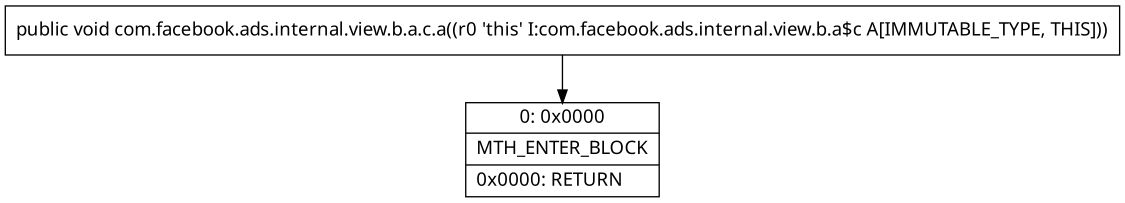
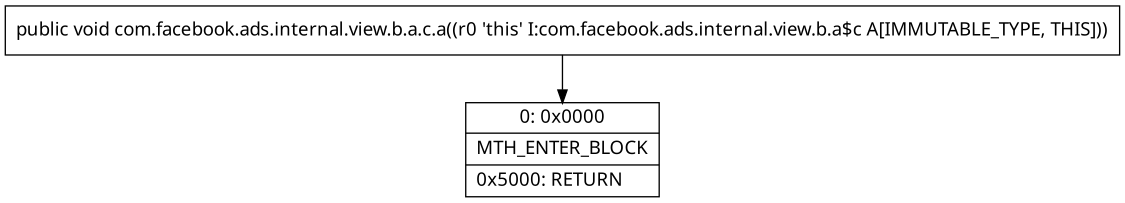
node "0: 0x0000": text "0x0000: RETURN" -> "0x5000: RETURN"
